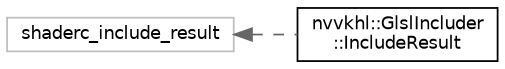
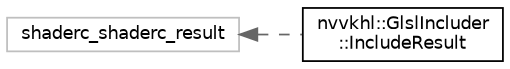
node "shaderc_include_result": label "shaderc_include_result" -> "shaderc_shaderc_result"
